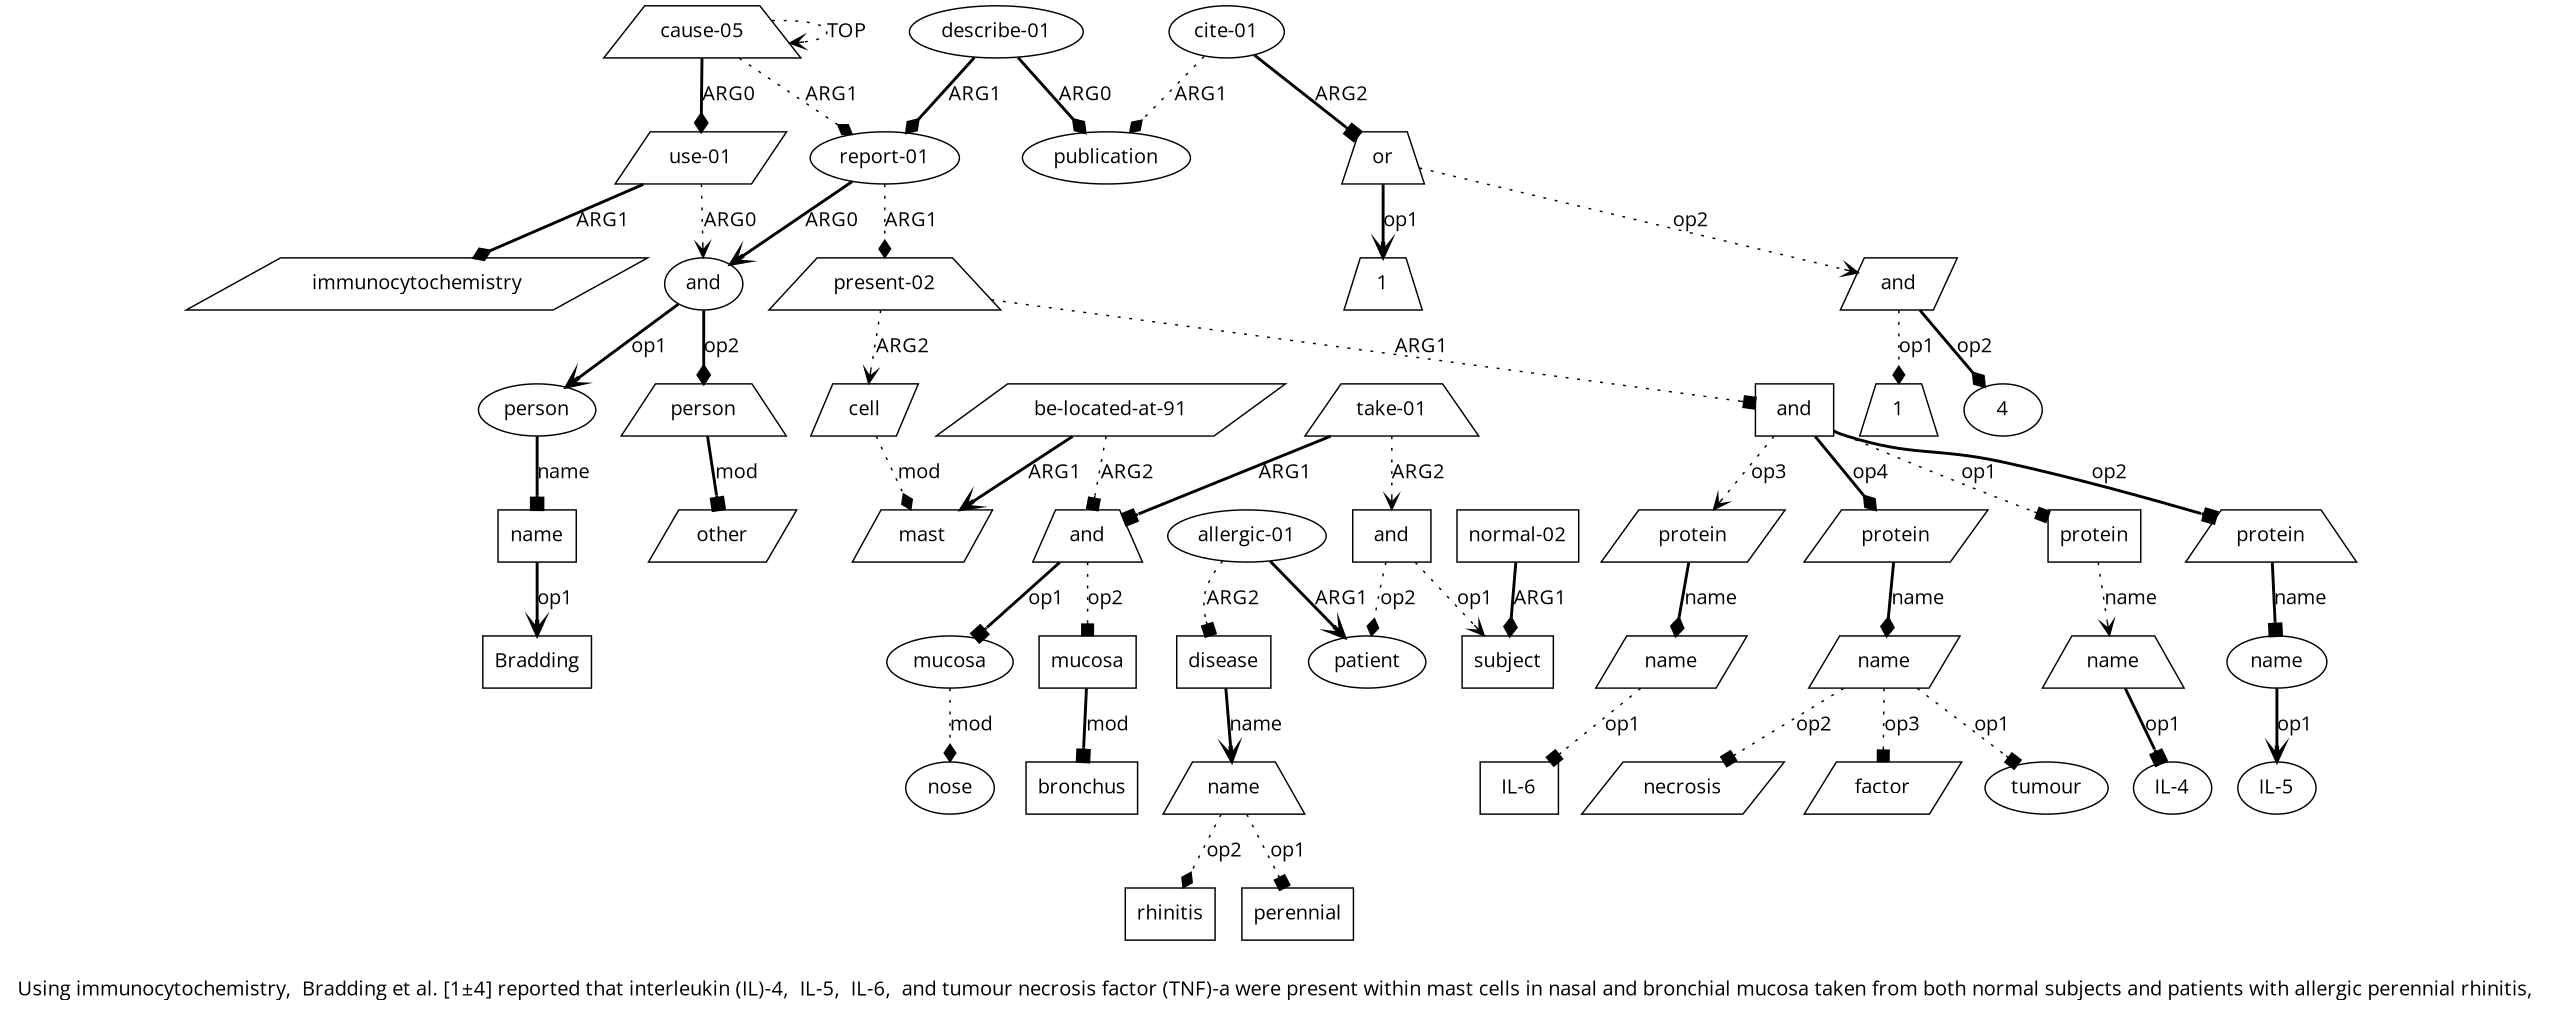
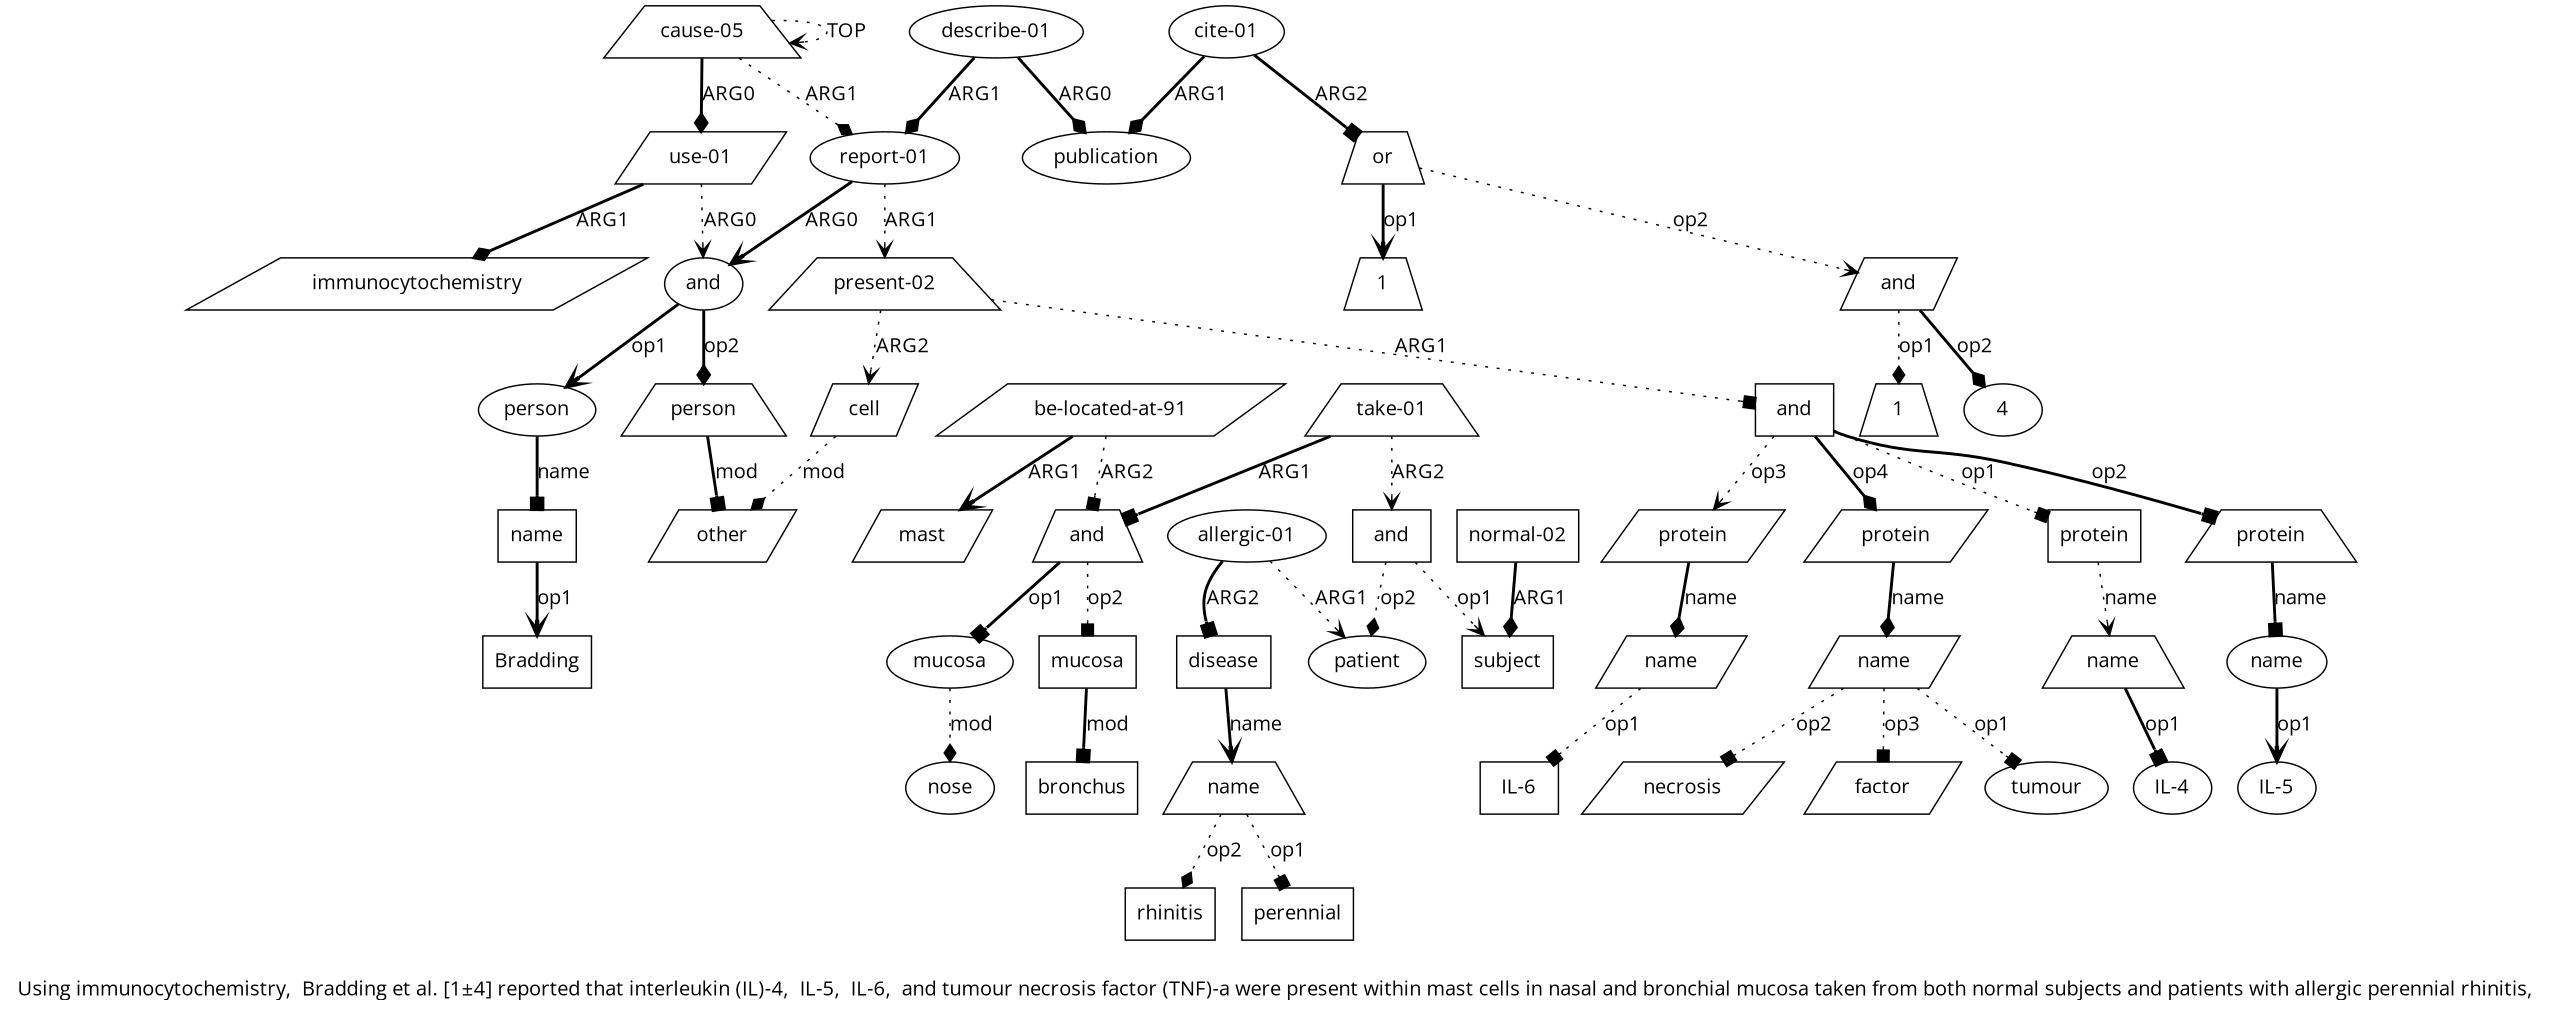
edge "cite-01" -> "publication": style dotted -> bold
edge "report-01" -> "present-02": arrowhead diamond -> vee
edge "cell" -> "mast": now "cell" -> "other"
edge "allergic-01" -> "disease": style dotted -> bold
edge "allergic-01" -> "patient": style bold -> dotted
